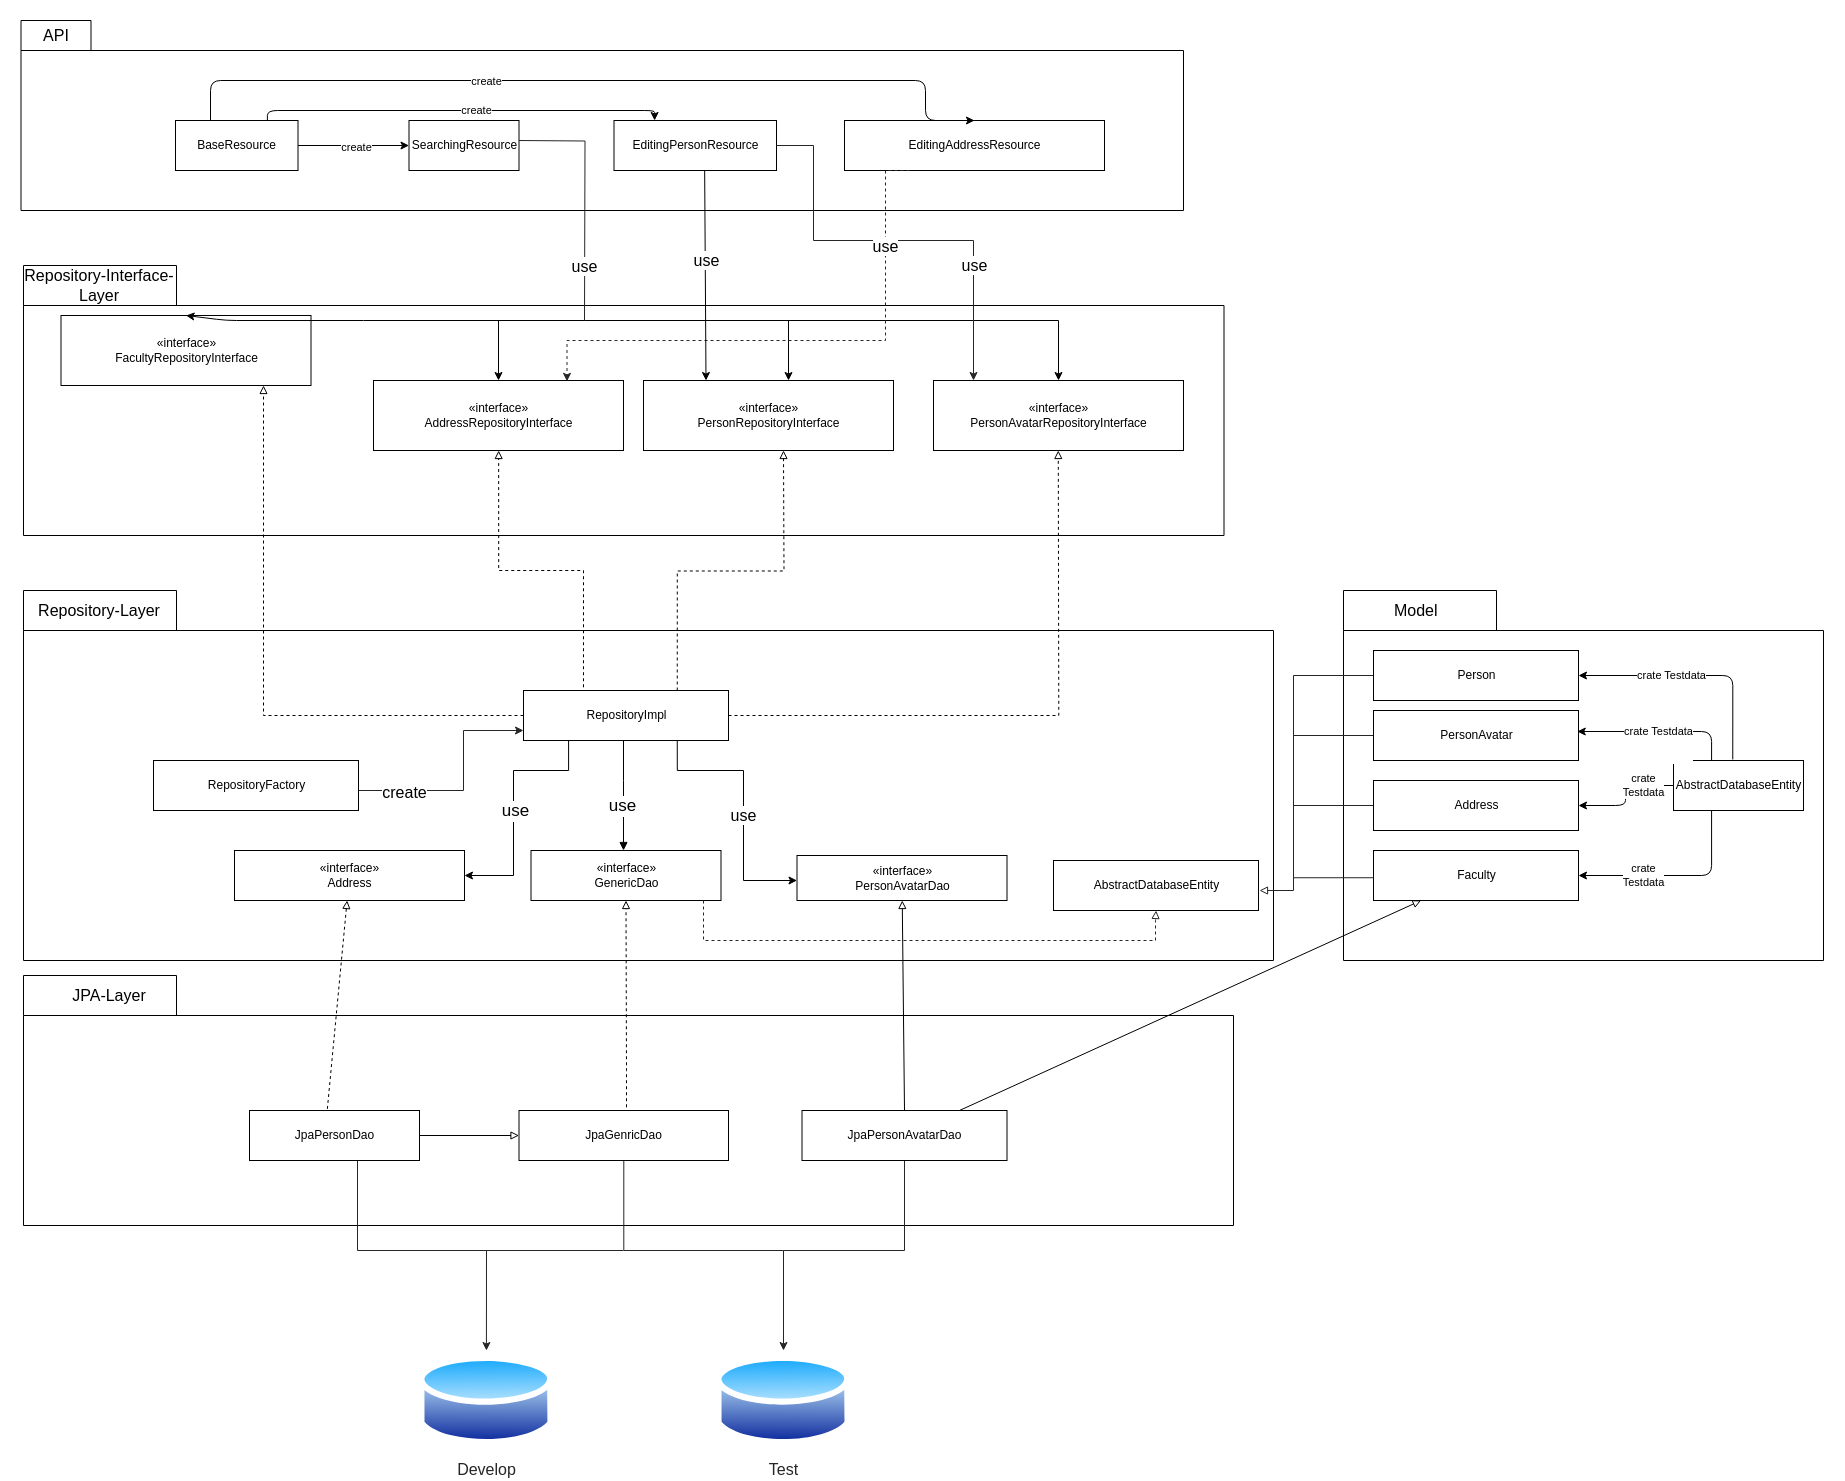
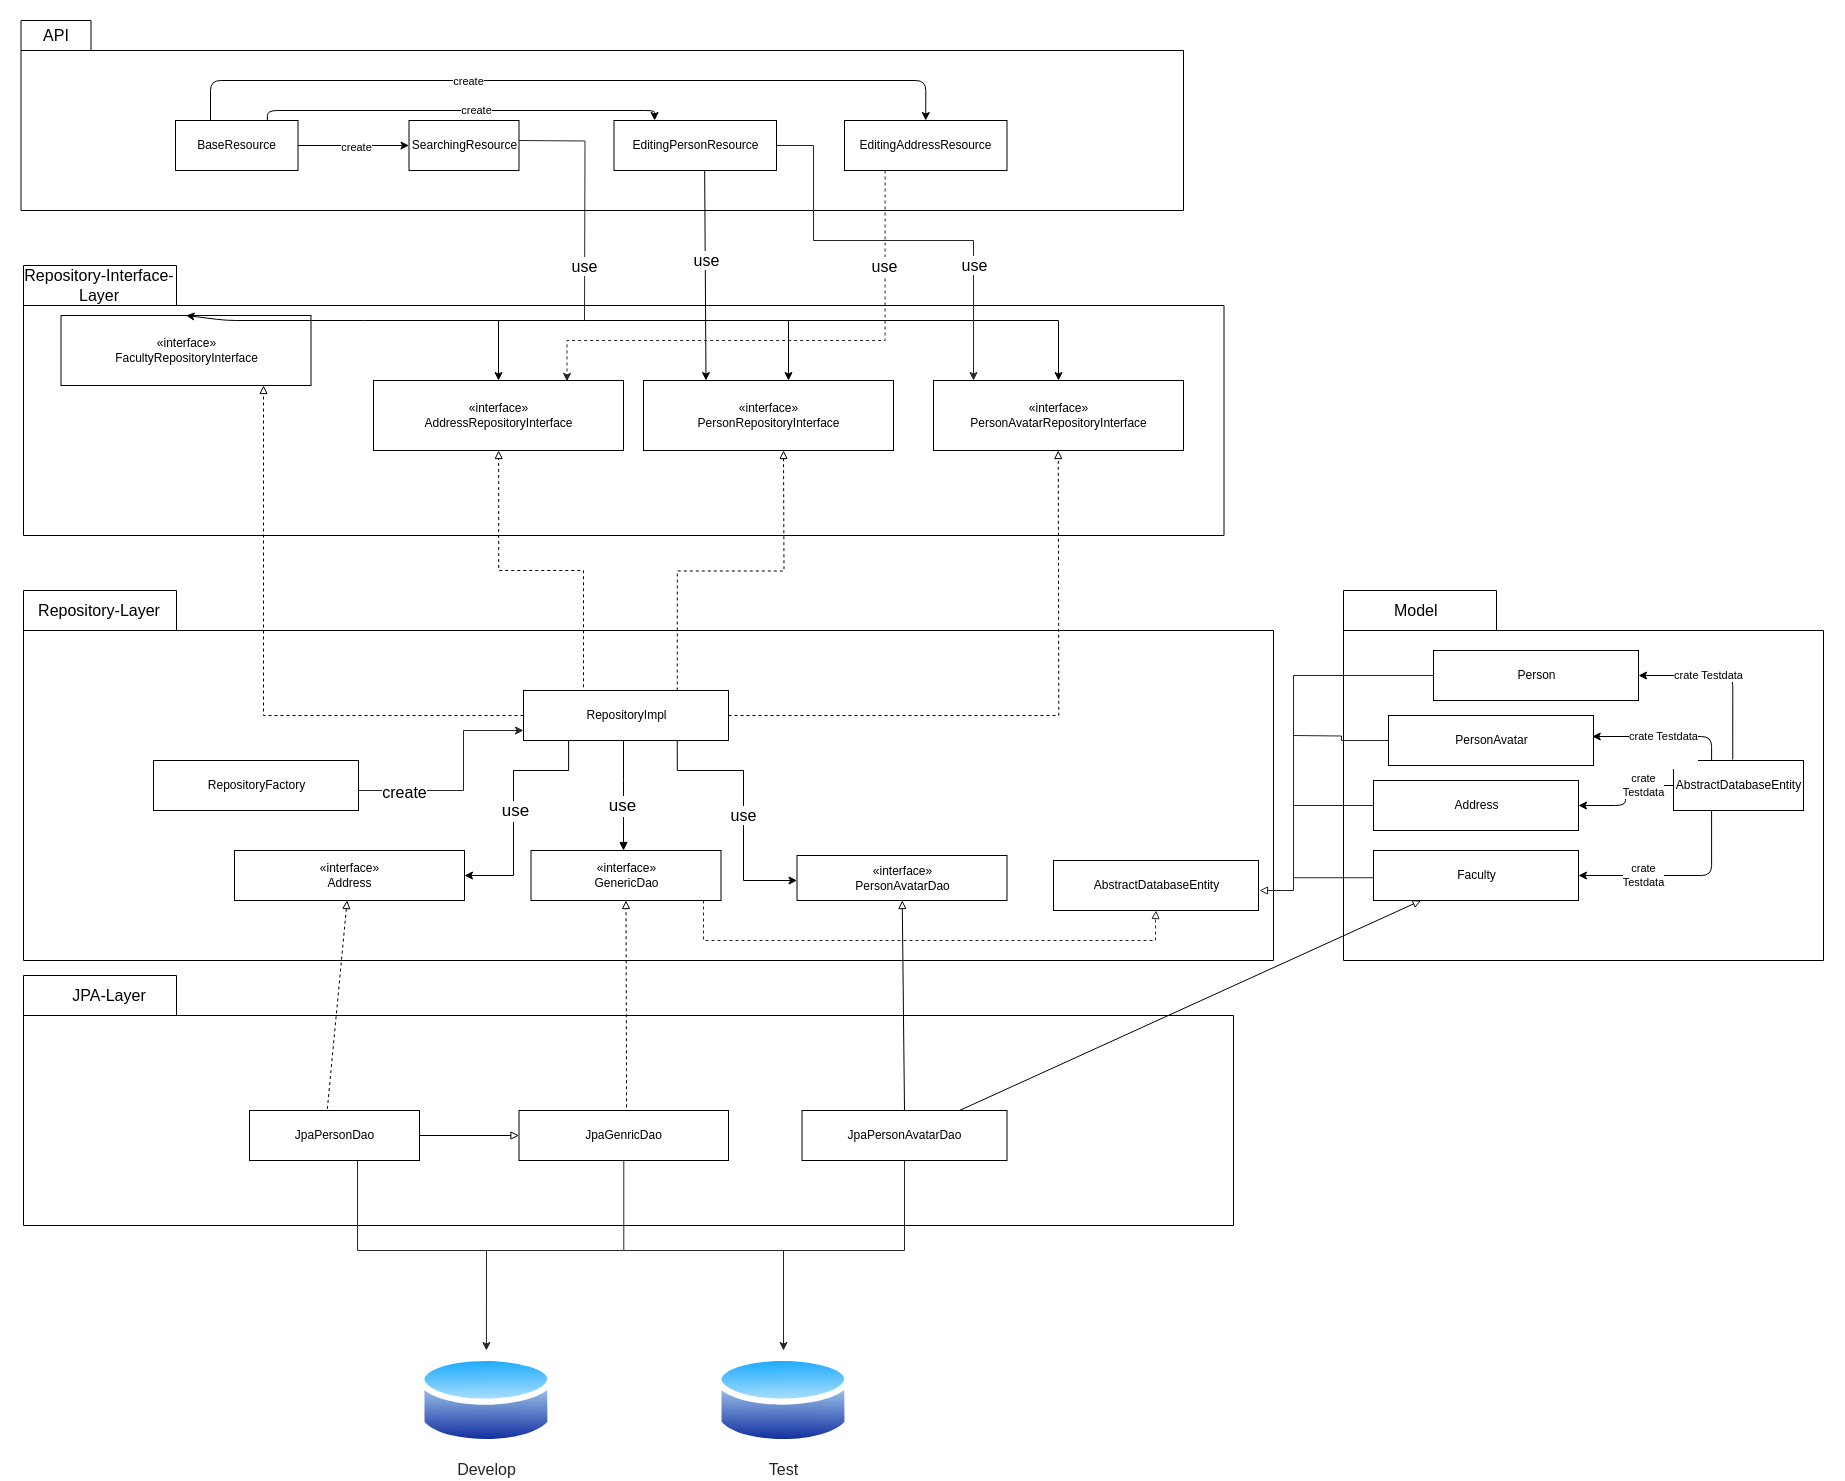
node "EditingAddressResource": size 260x50 -> 163x50
node "Person": moved (1476, 676) -> (1536, 676)
node "PersonAvatar": moved (1476, 736) -> (1491, 741)
